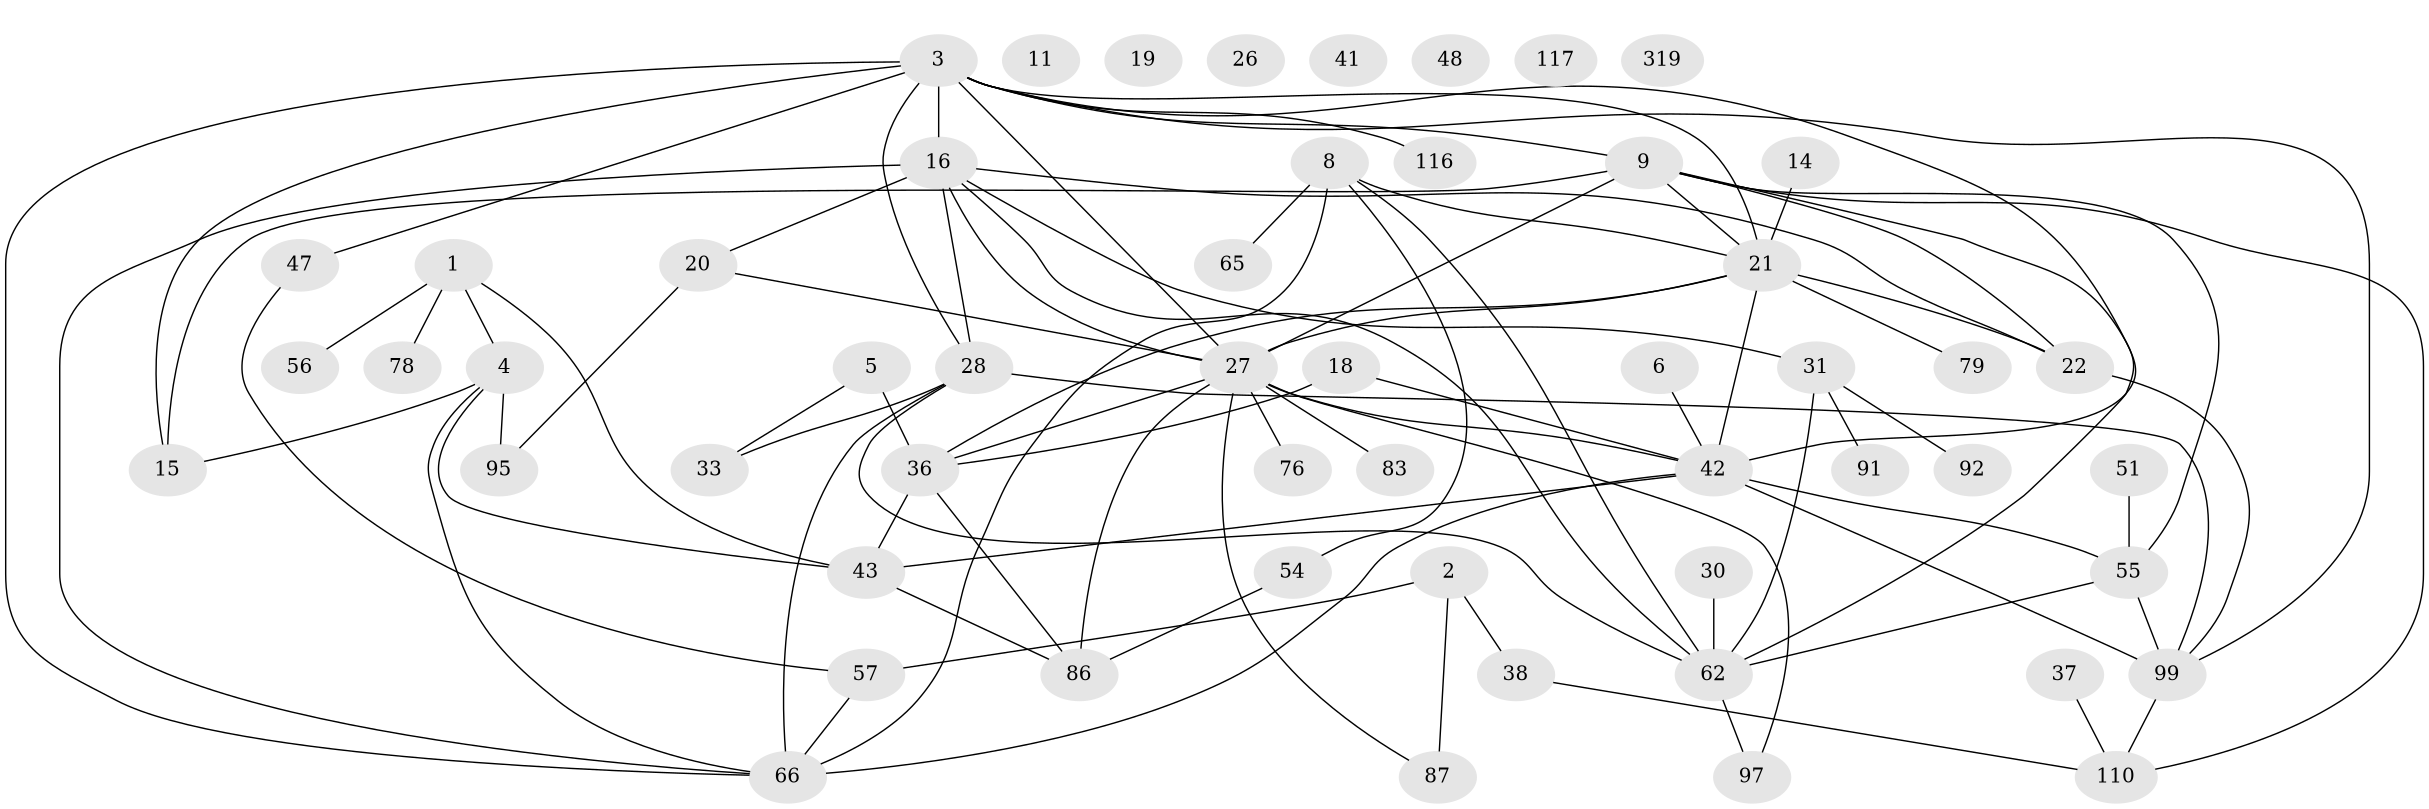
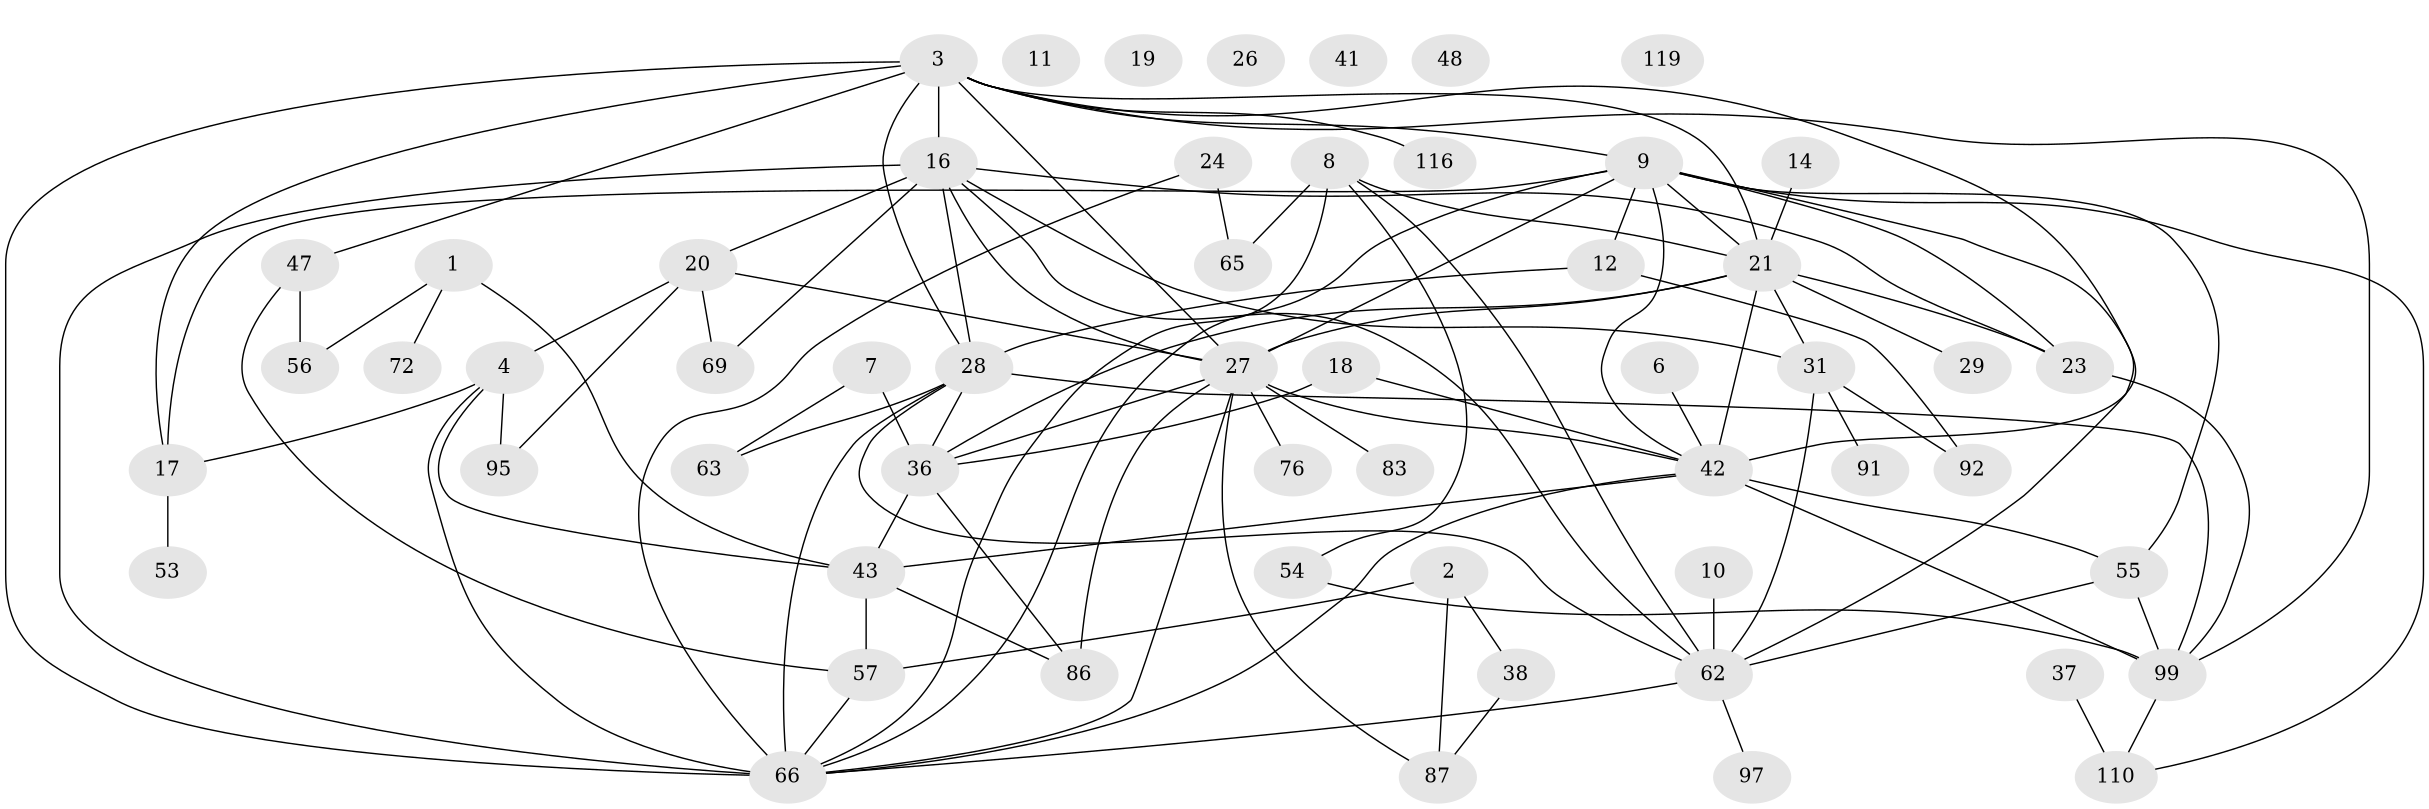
node "117": removed
node "319": label "319" -> "119"
node "24": added
node "12": added
edge "47" -- "56": added
edge "1" -- "4": now "20" -- "4"
edge "9" -- "42": added
edge "21" -- "31": added
edge "9" -- "66": added
node "78": label "78" -> "72"
node "69": added
node "5": label "5" -> "7"
node "79": label "79" -> "29"
node "22": label "22" -> "23"
edge "28" -- "36": added
node "15": label "15" -> "17"
node "33": label "33" -> "63"
node "51": removed
edge "27" -- "97": now "27" -- "66"
node "53": added
node "30": label "30" -> "10"
edge "54" -- "86": now "54" -- "99"
edge "43" -- "57": added
edge "38" -- "110": now "38" -- "87"
edge "62" -- "66": added
